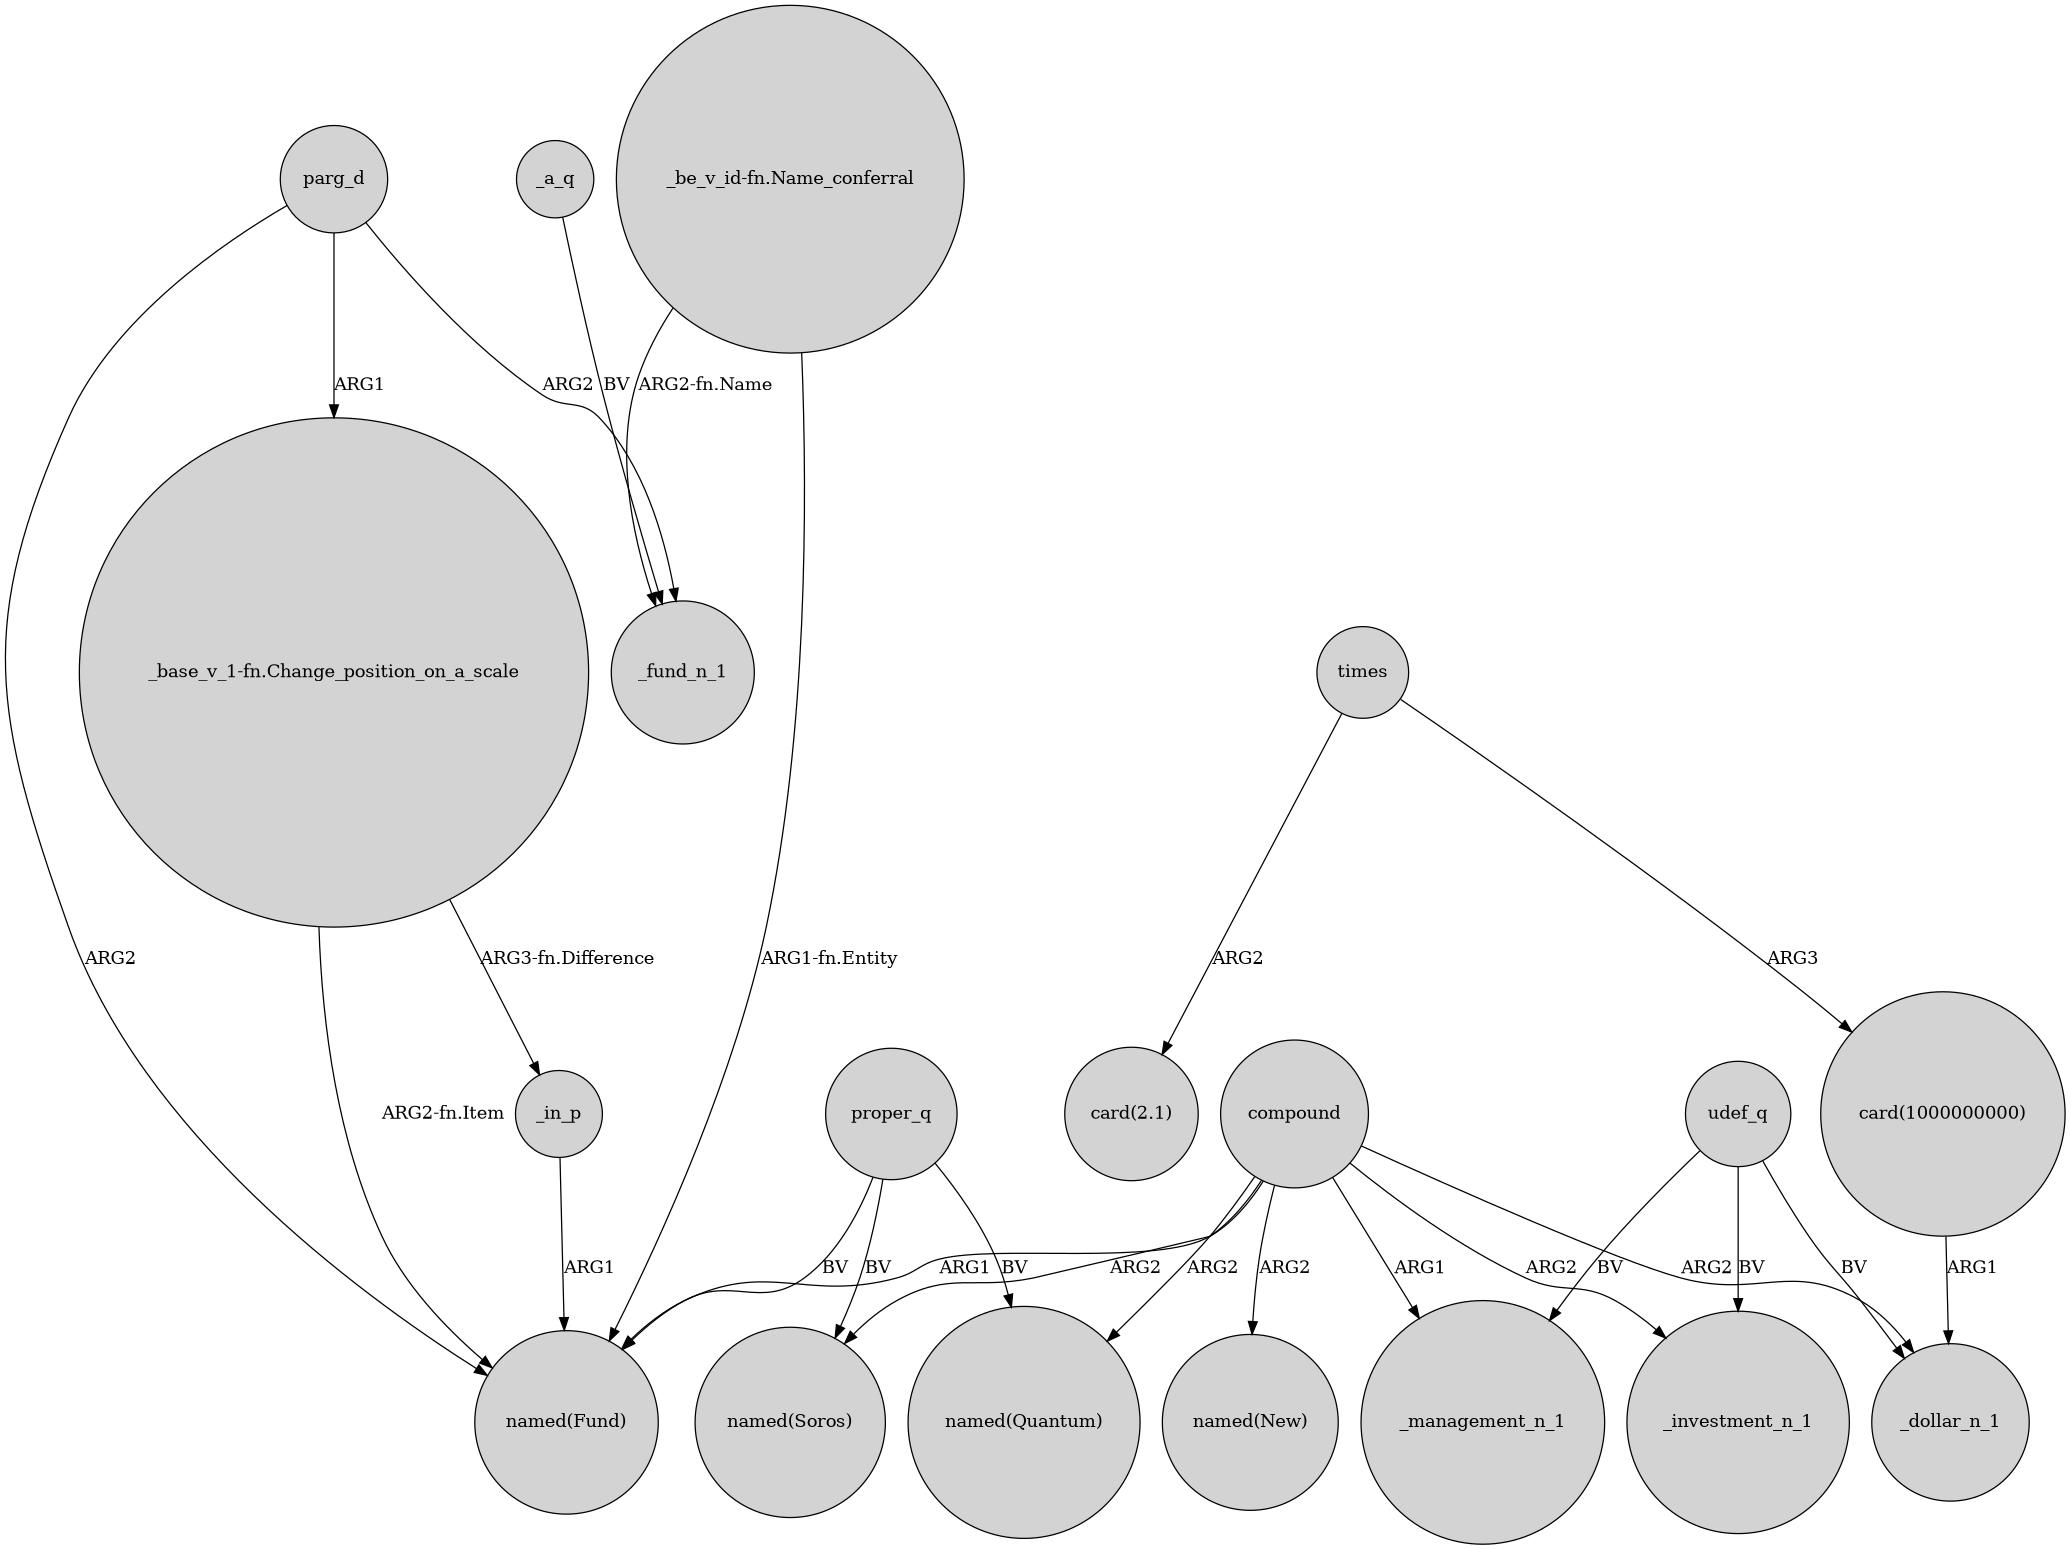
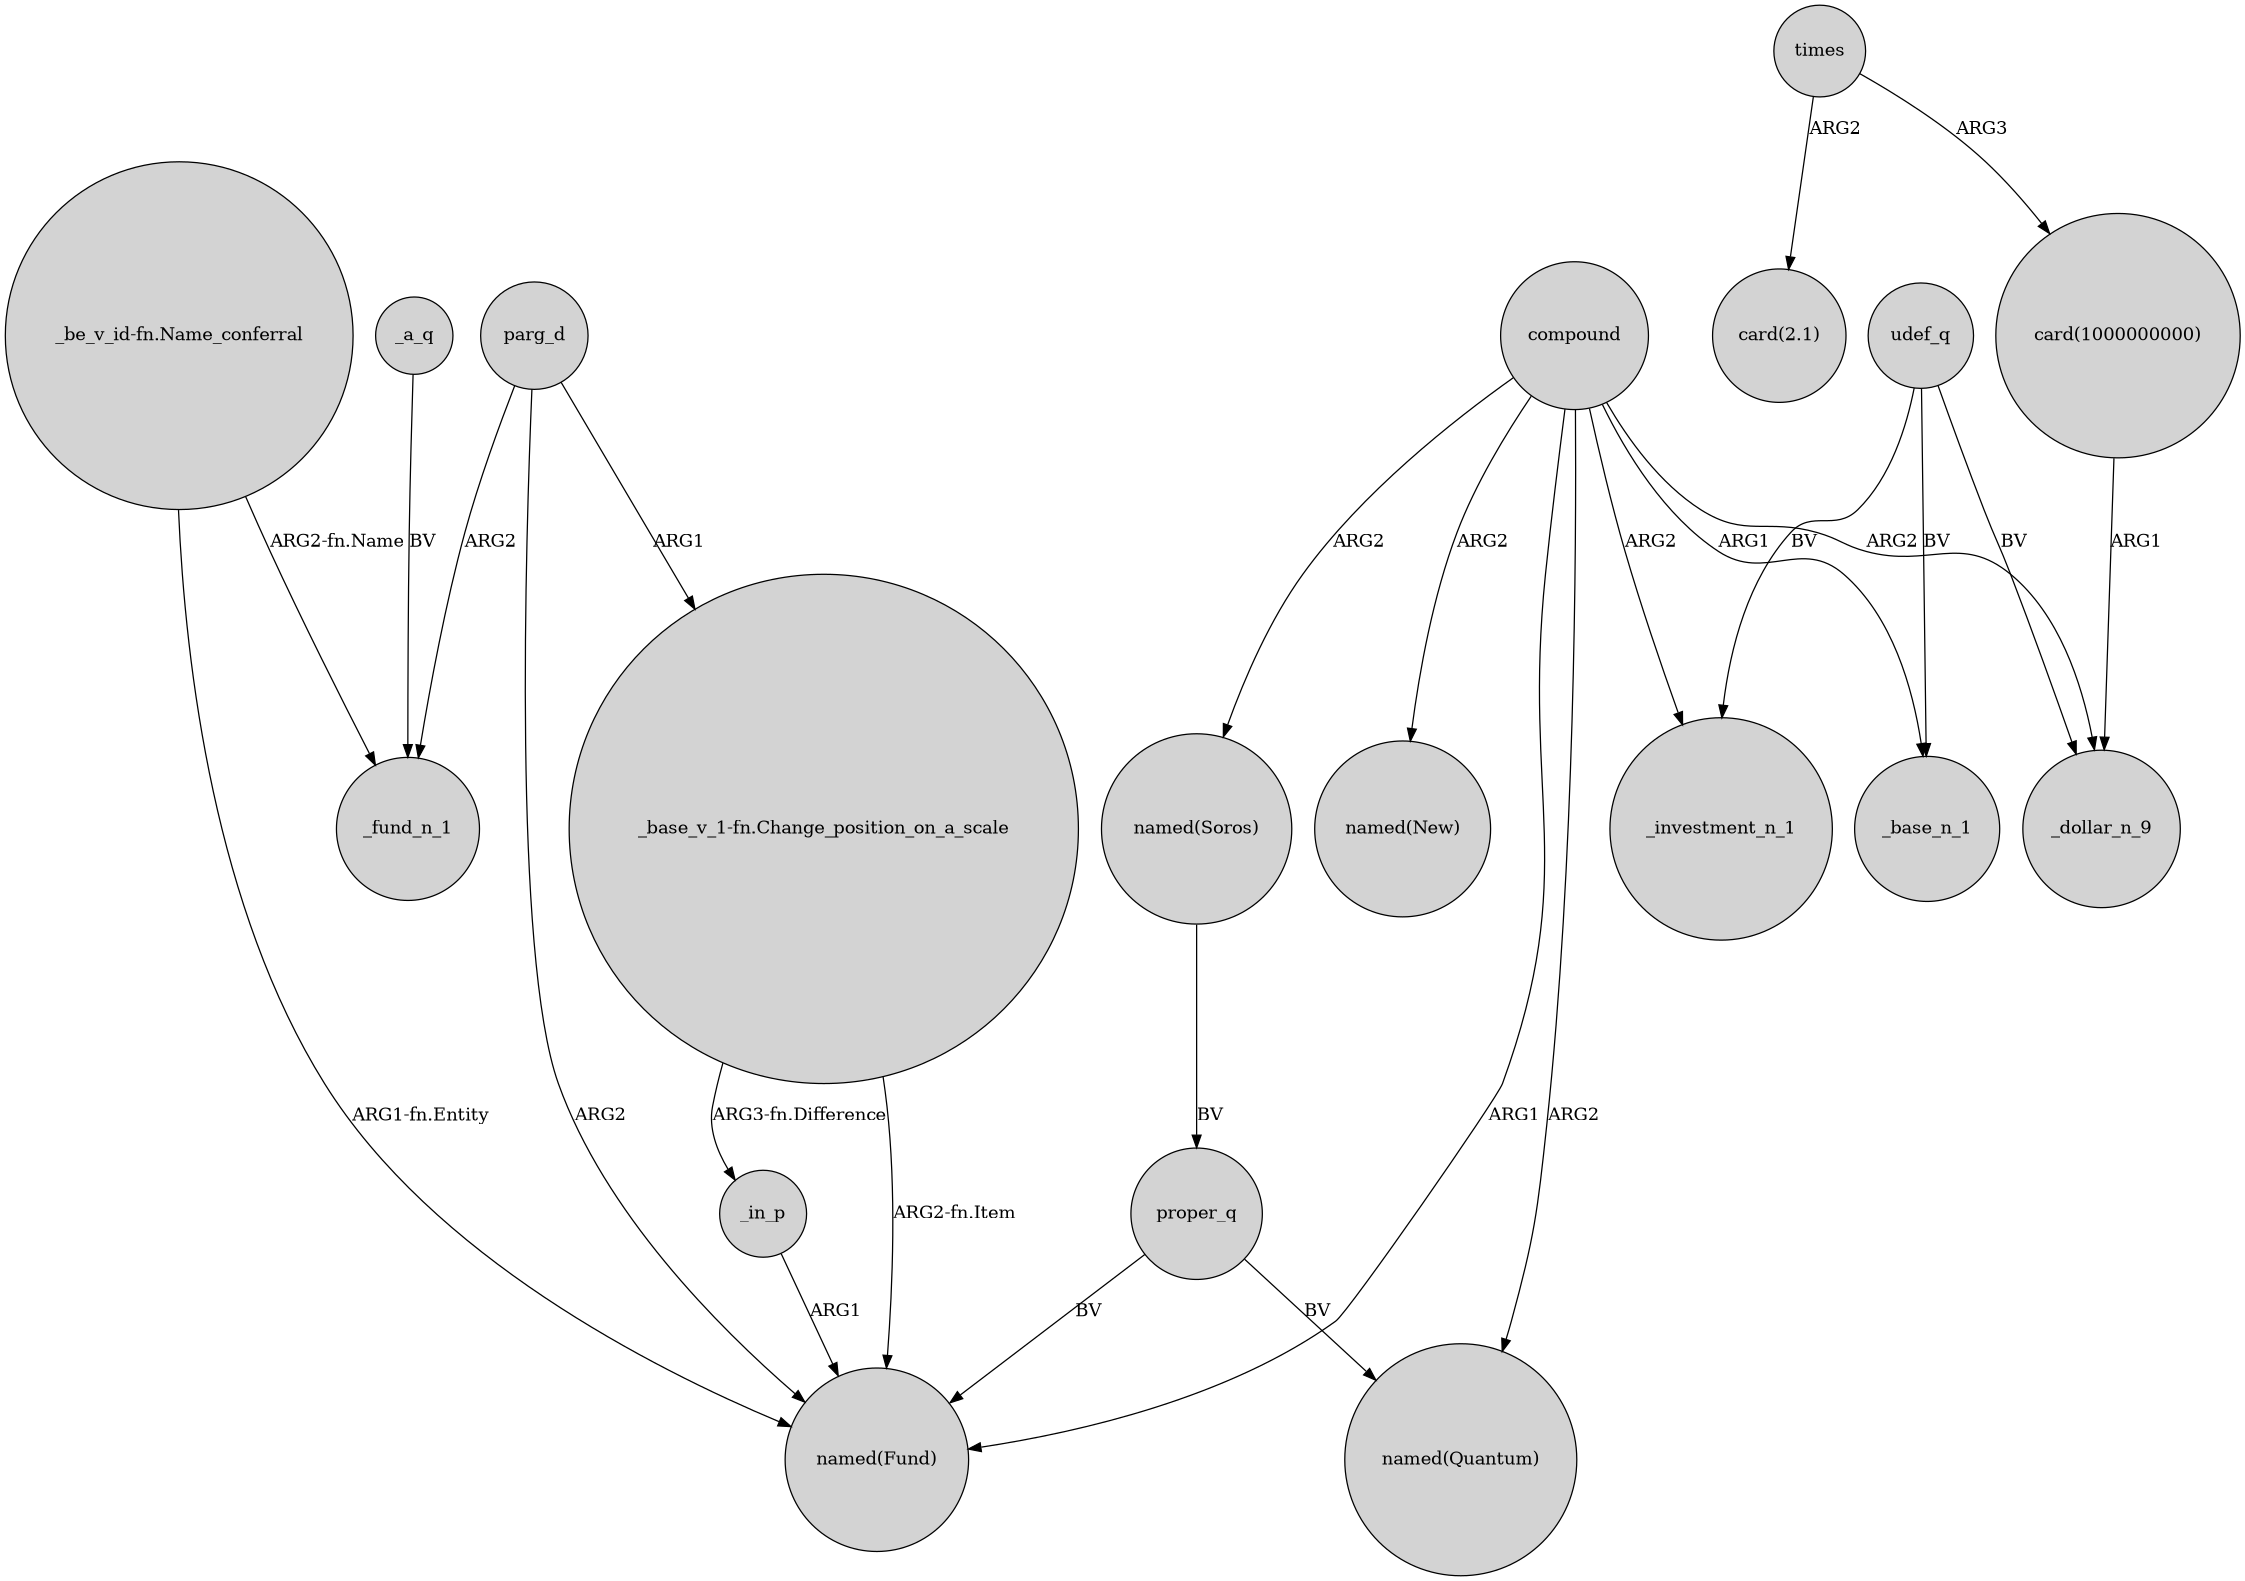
edge "proper_q" -> "named(Soros)": reversed
node "_management_n_1": label "_management_n_1" -> "_base_n_1"
node "_dollar_n_1": label "_dollar_n_1" -> "_dollar_n_9"
